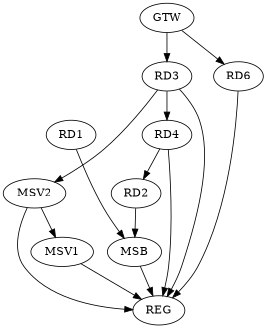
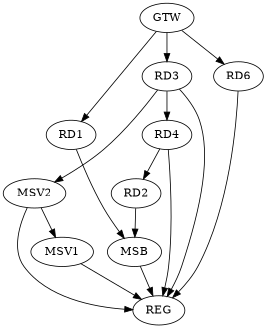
edge "GTW" -> "RD1": added
